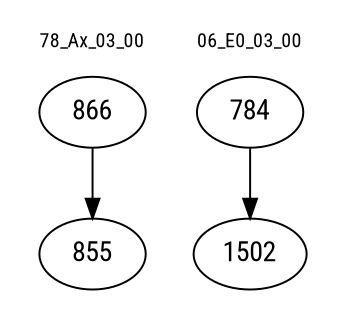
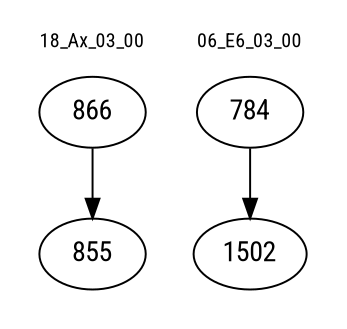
cluster "78_Ax_03_00": label "78_Ax_03_00" -> "18_Ax_03_00"
cluster "06_E0_03_00": label "06_E0_03_00" -> "06_E6_03_00"
